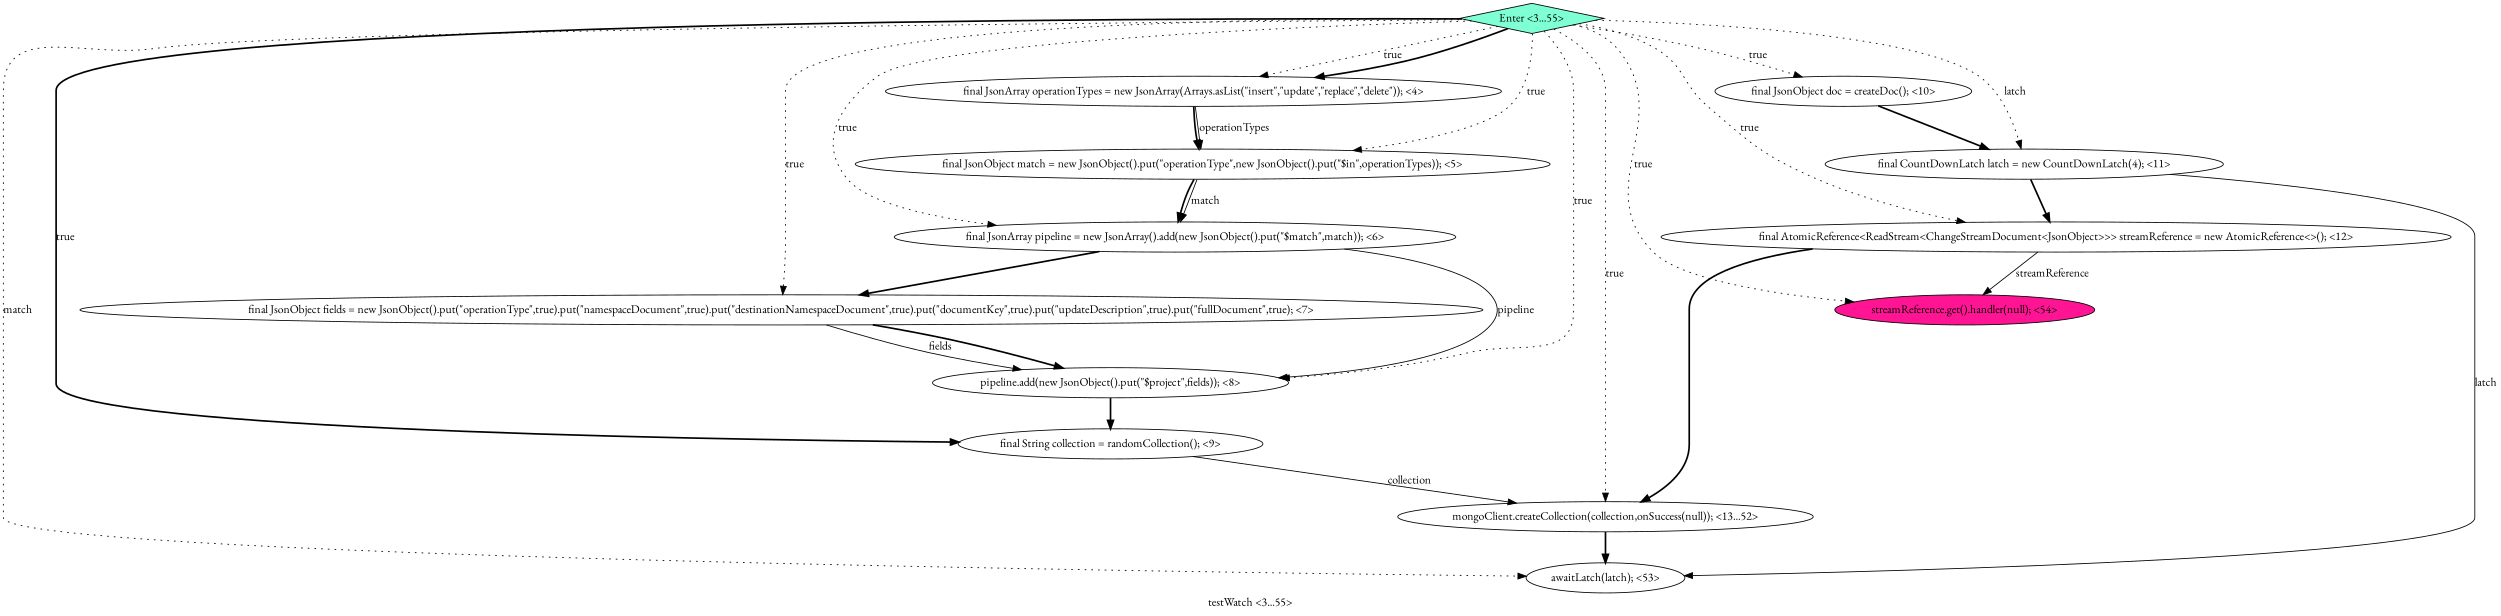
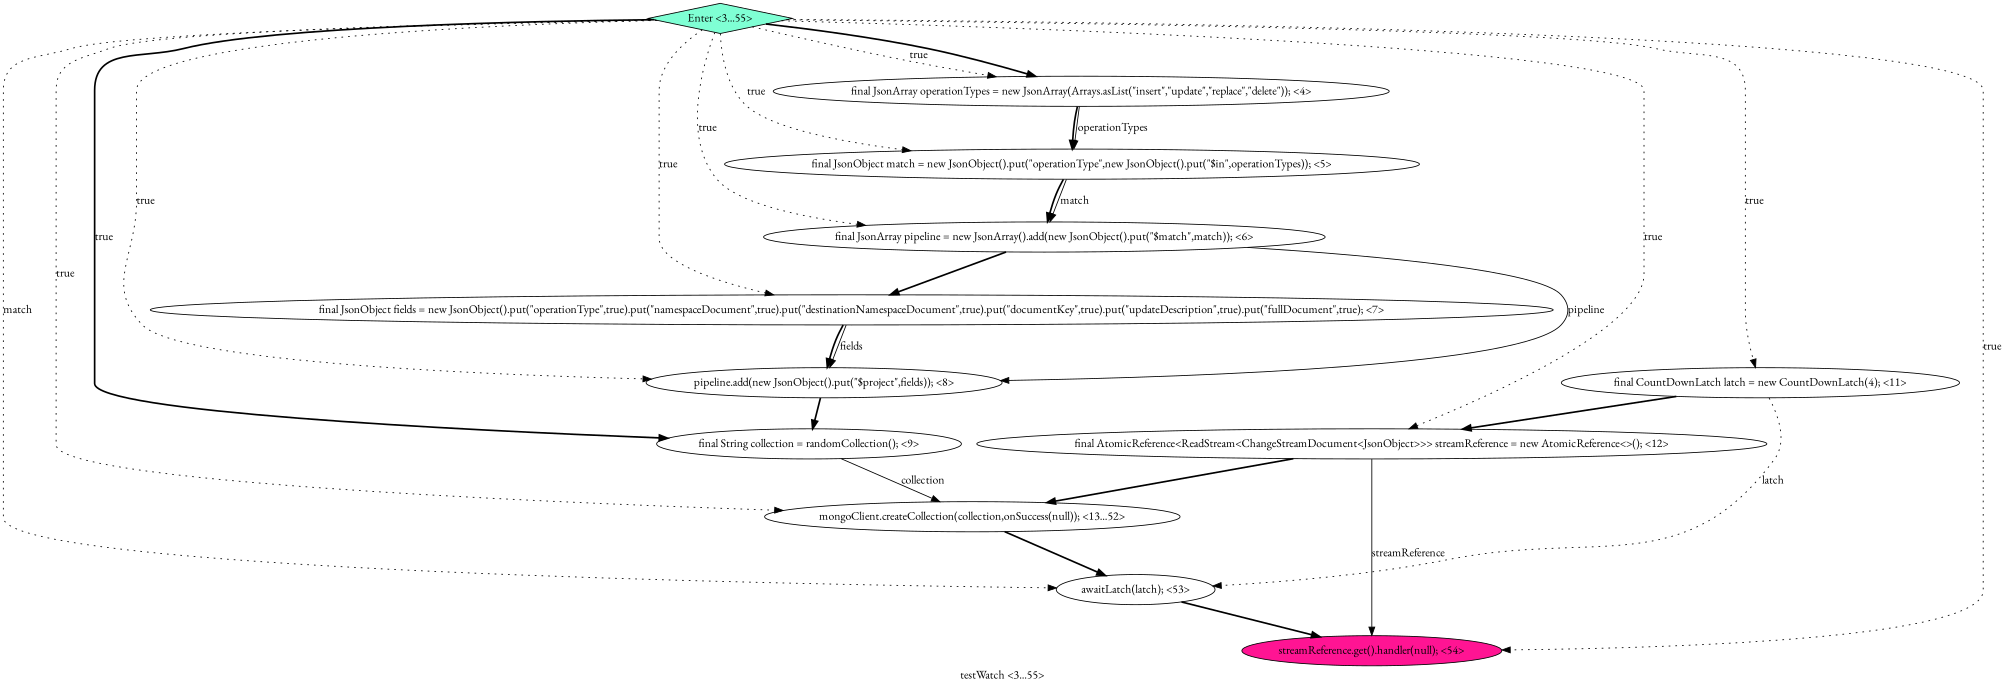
node "final JsonObject doc = createDoc(); <10>": removed
edge "Enter <3...55>" -> "final CountDownLatch latch = new CountDownLatch(4); <11>": label "latch" -> "true"
edge "final CountDownLatch latch = new CountDownLatch(4); <11>" -> "awaitLatch(latch); <53>": style solid -> dotted
edge "awaitLatch(latch); <53>" -> "streamReference.get().handler(null); <54>": added
